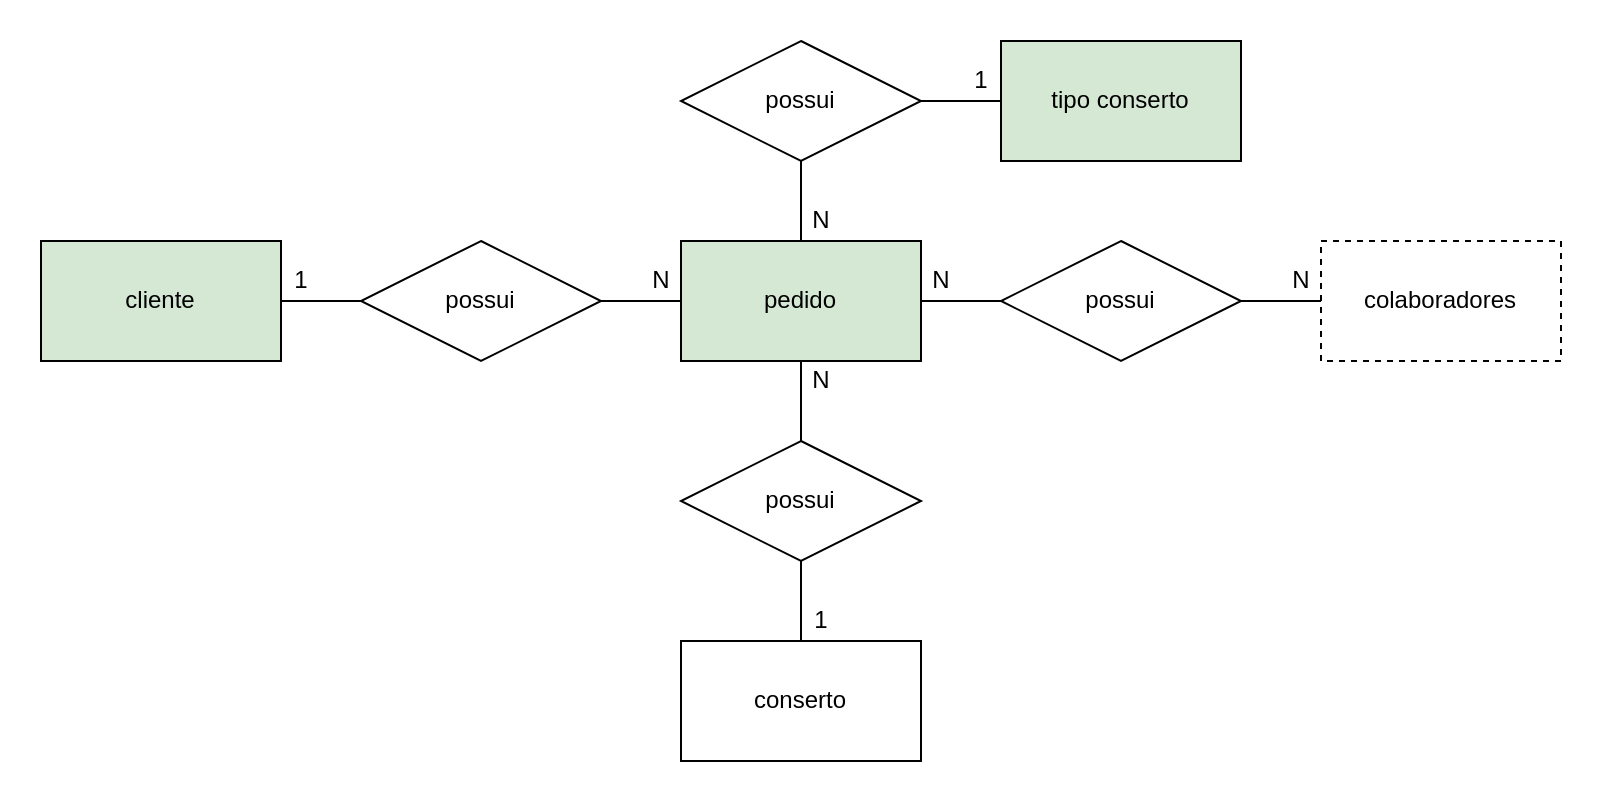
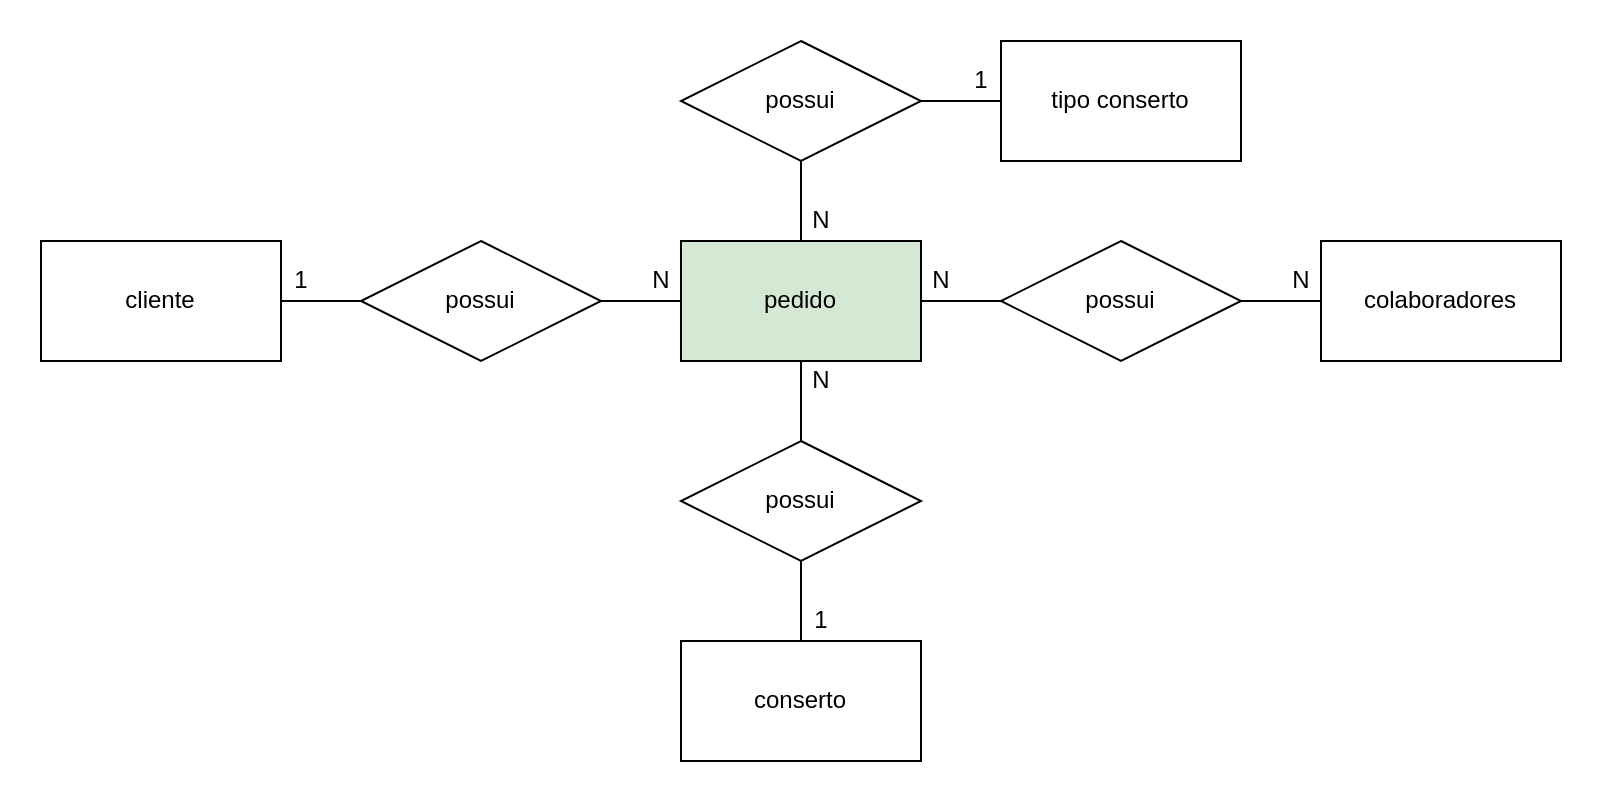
node "tipo conserto": fillcolor #d5e8d4 -> #ffffff
node "cliente": fillcolor #d5e8d4 -> #ffffff
node "colaboradores": style dashed -> solid
